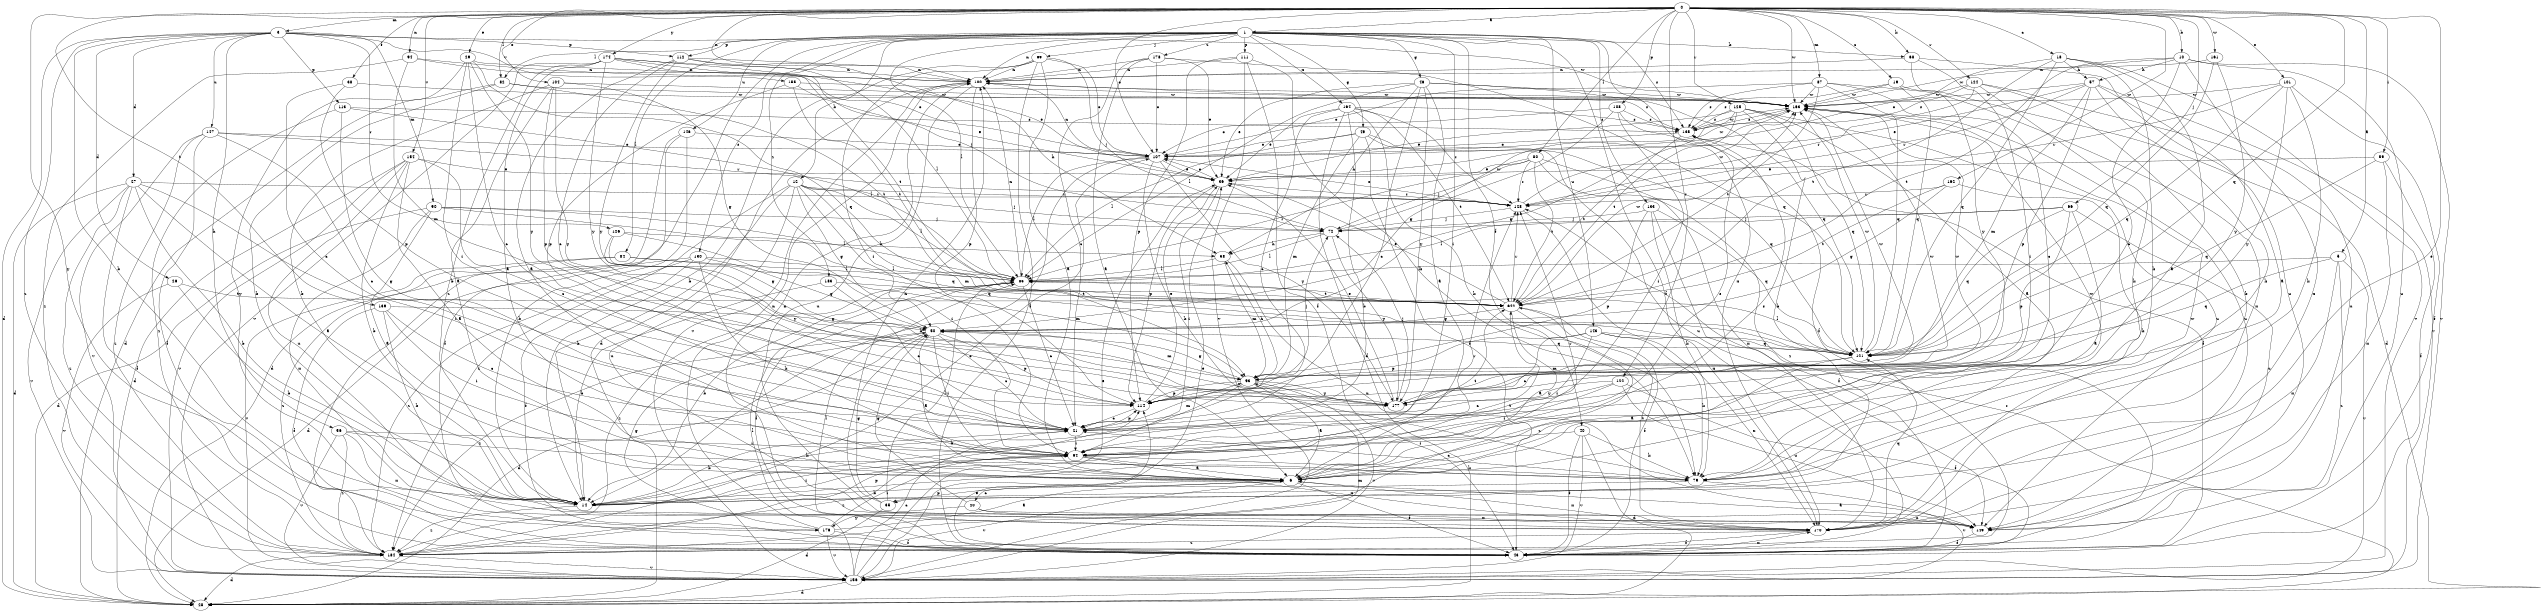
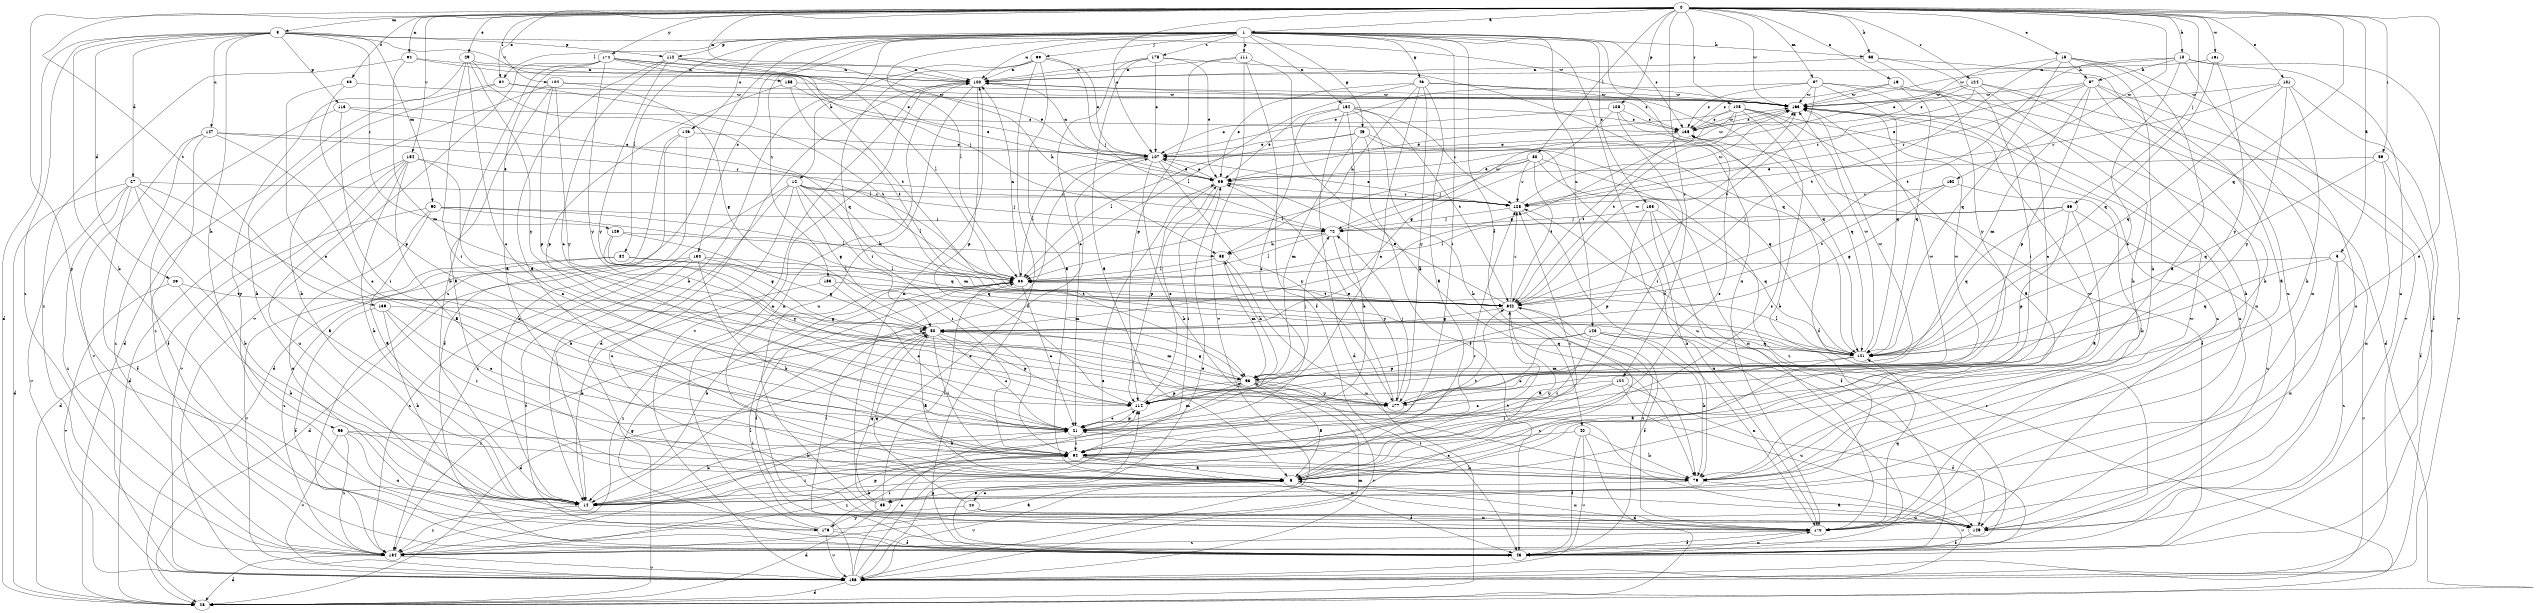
edge "113" -> "64": label "g" -> "i"
